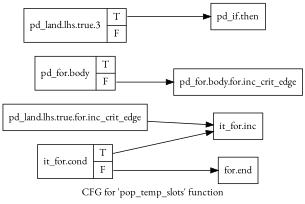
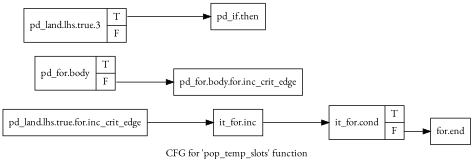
edge "it_for.cond" -> "it_for.inc": reversed
